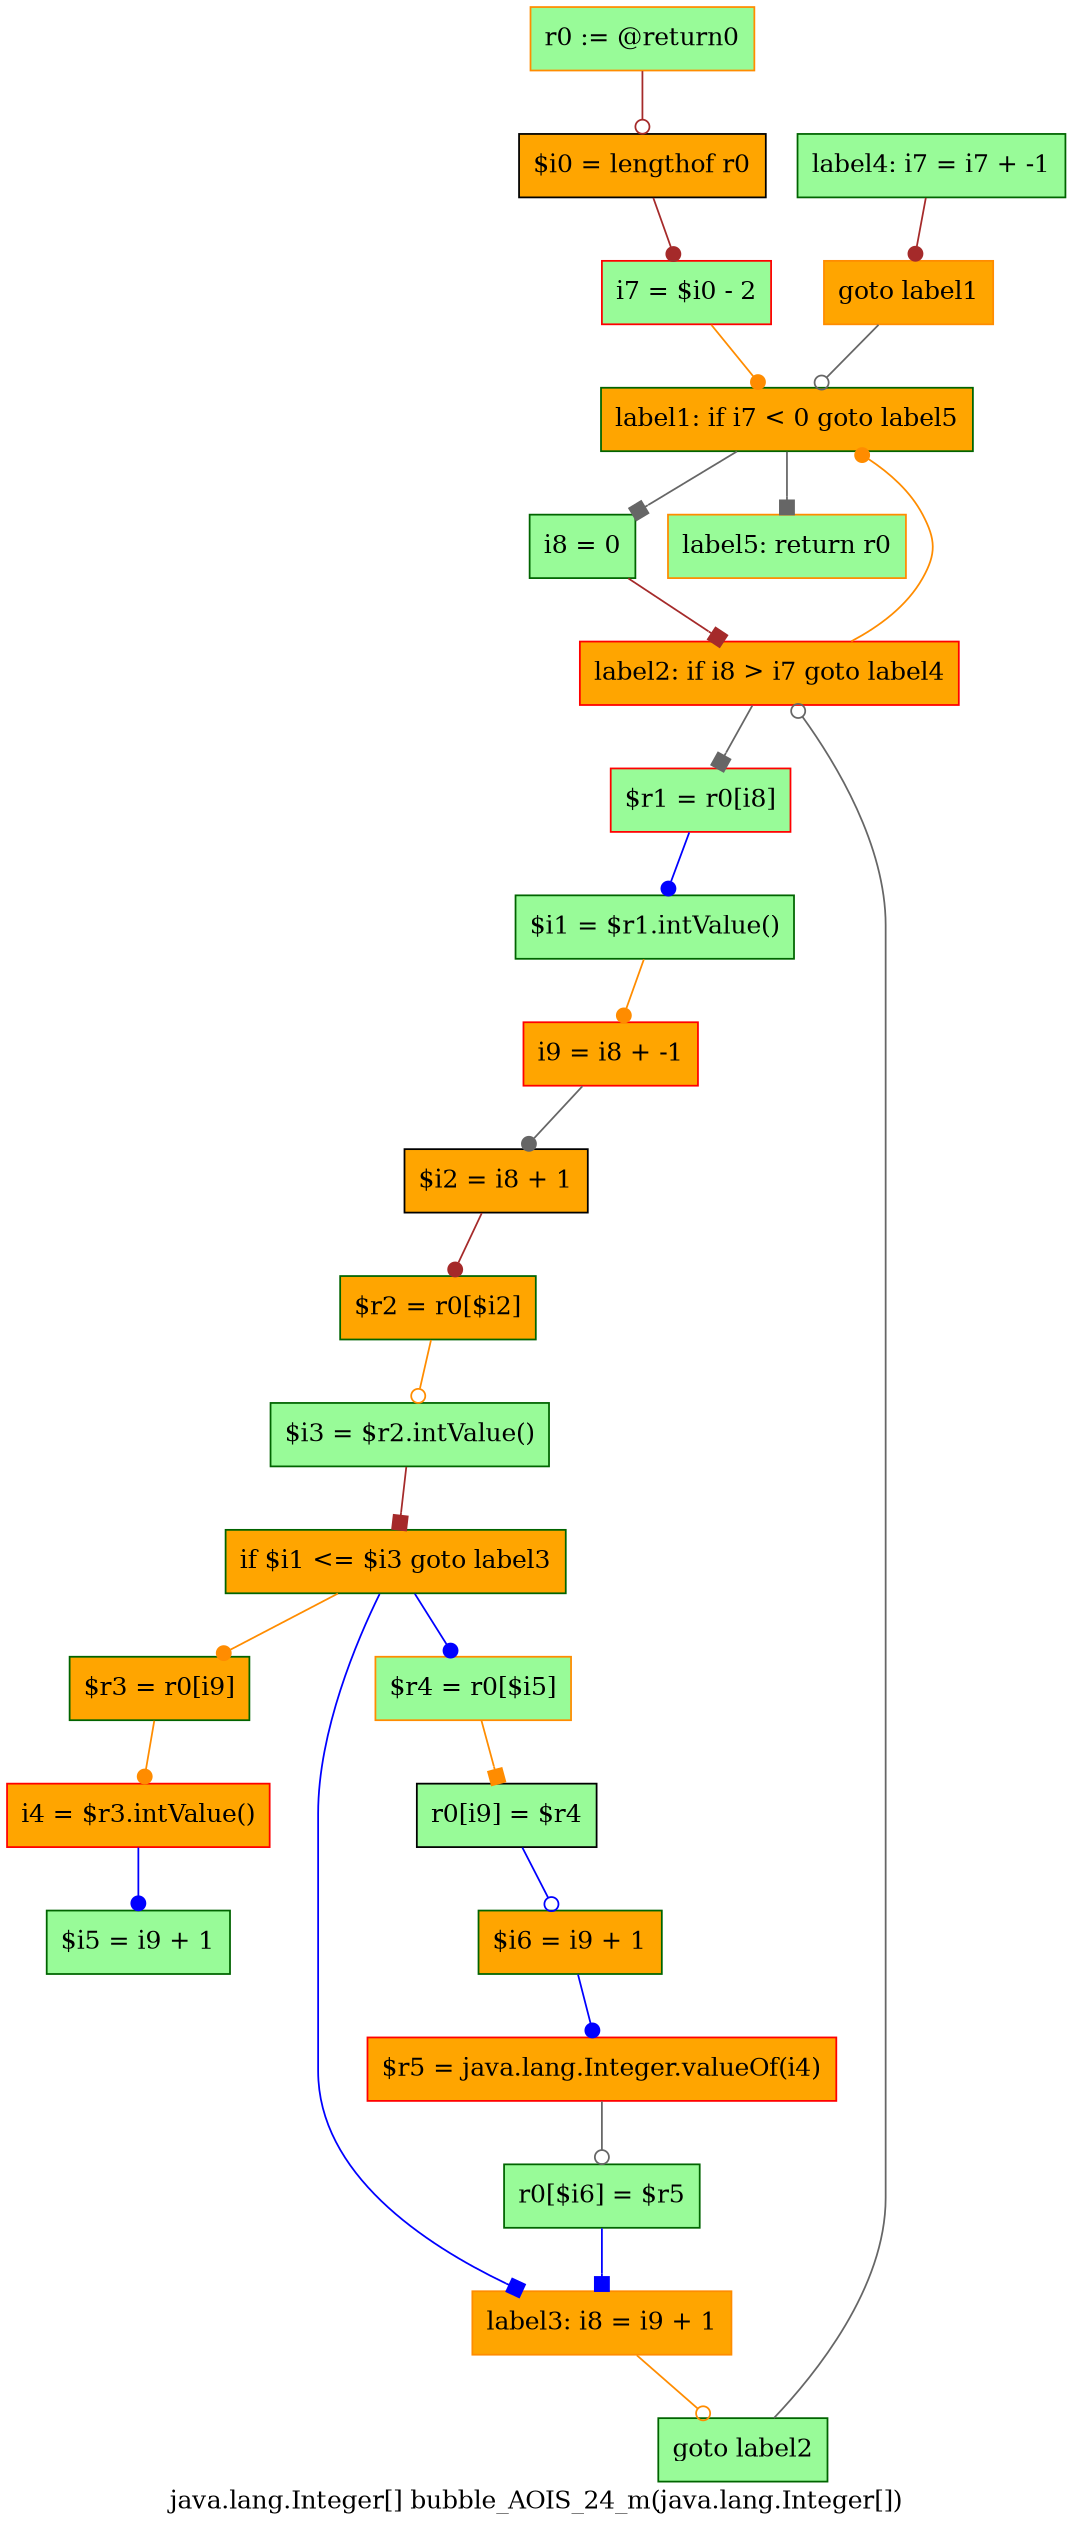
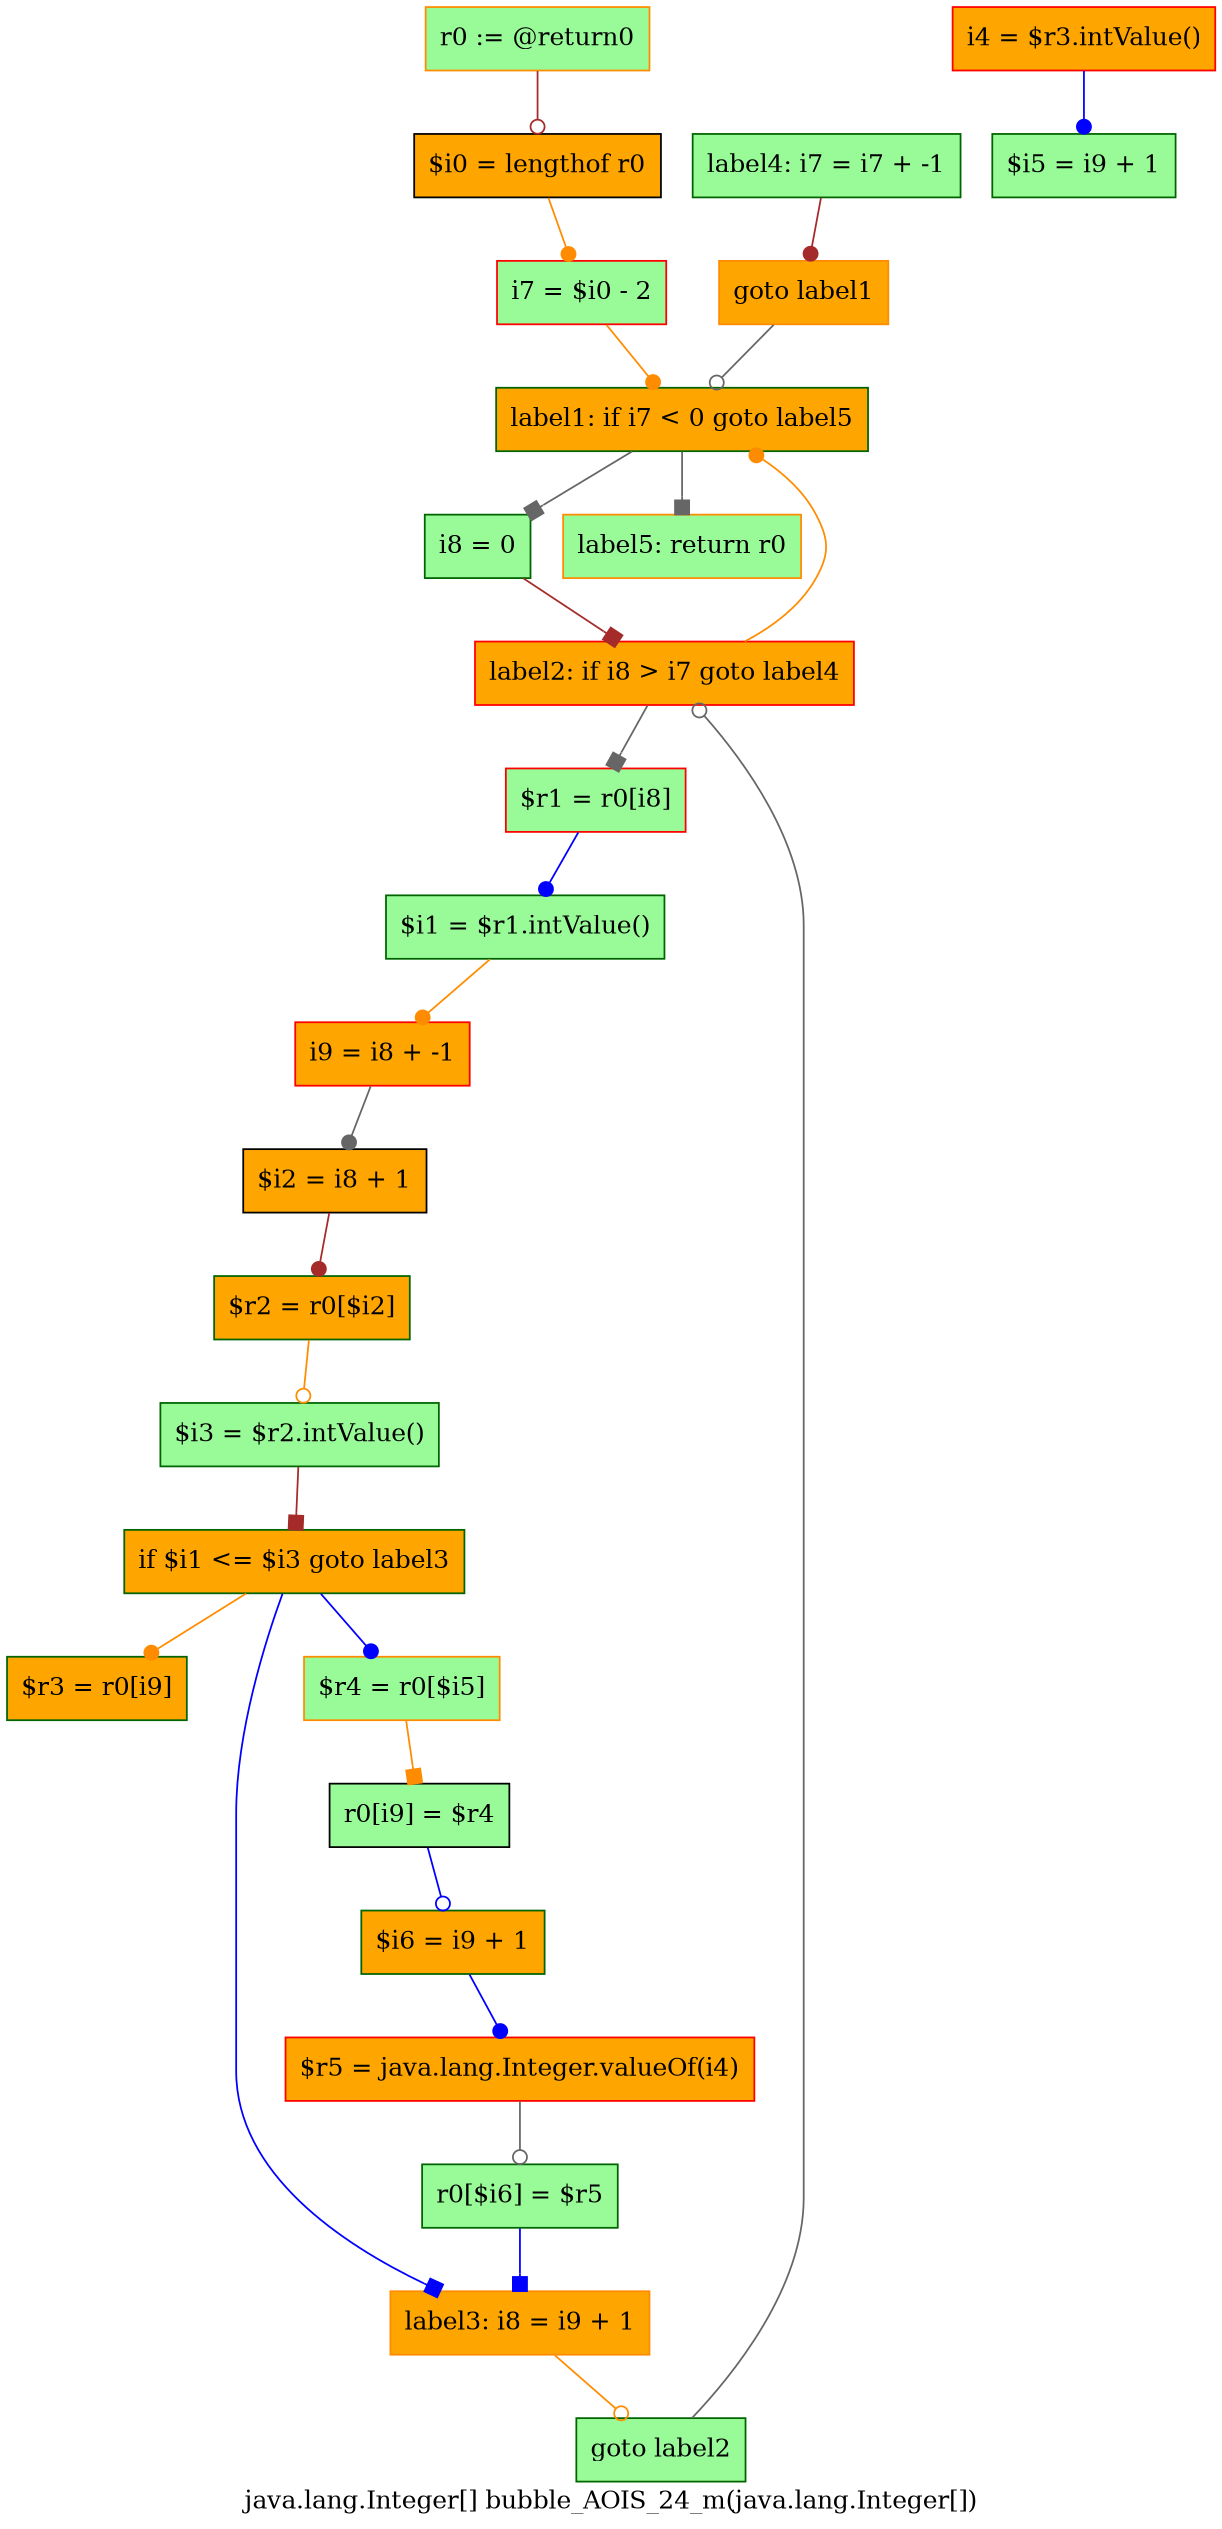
edge "$i0 = lengthof r0" -> "i7 = $i0 - 2": color brown -> darkorange
edge "$r3 = r0[i9]" -> "i4 = $r3.intValue()": removed
